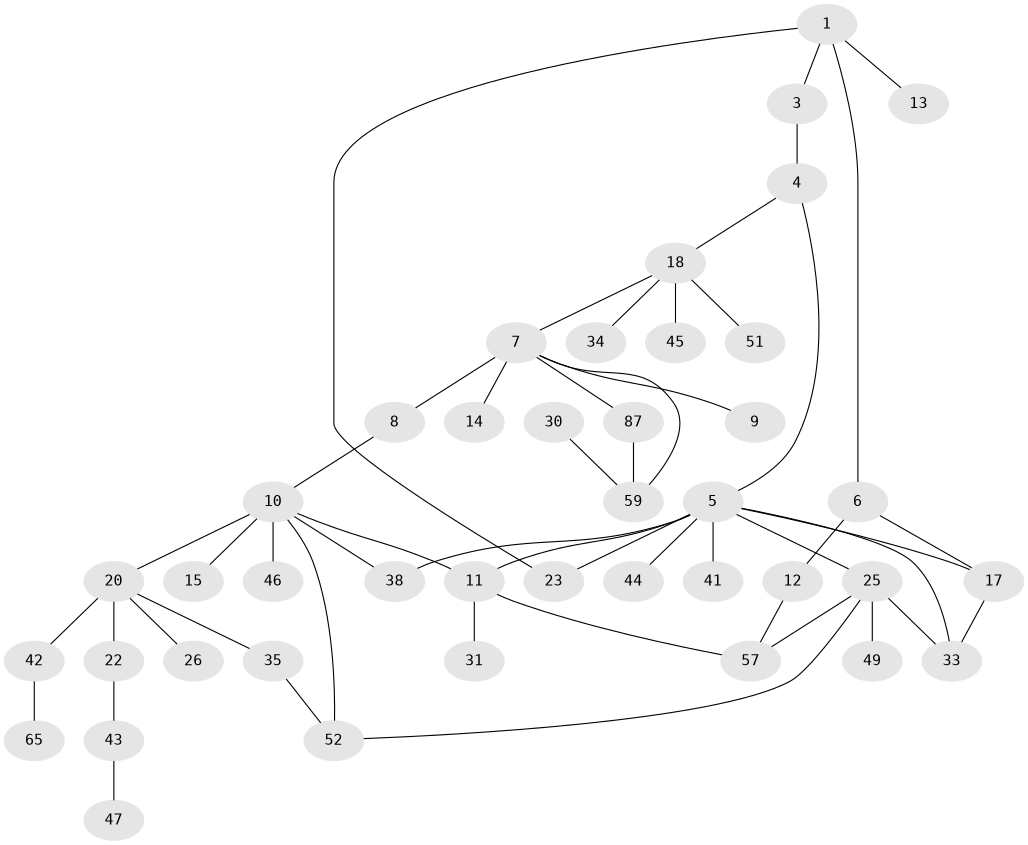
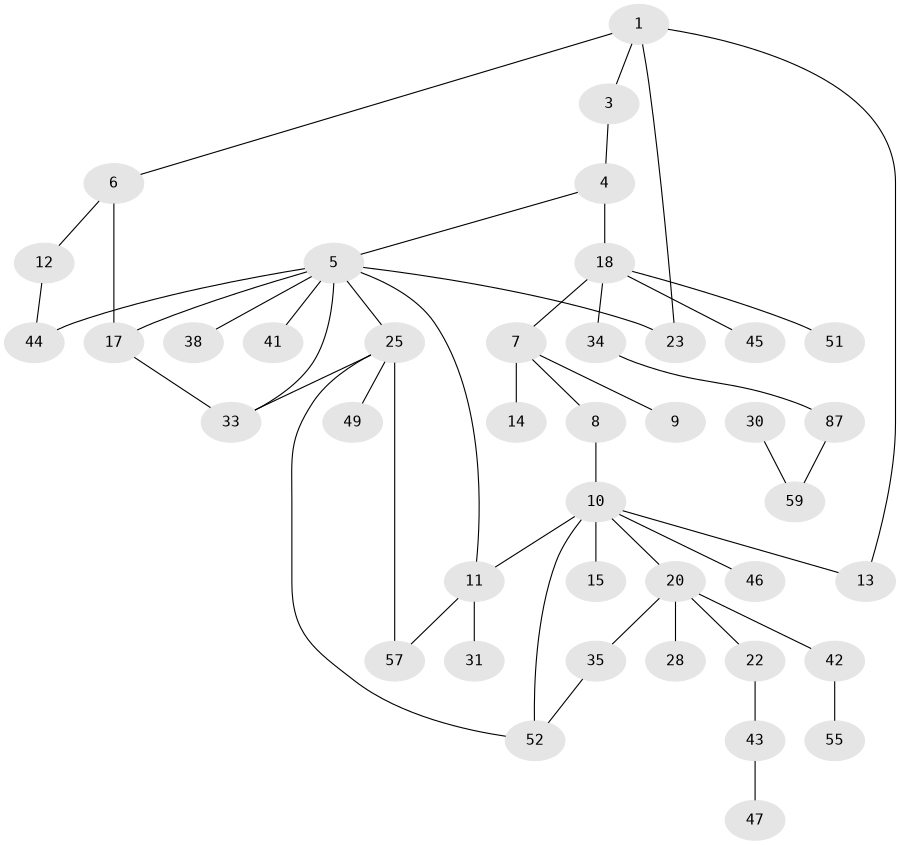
edge "7" -- "59": removed
edge "7" -- "87": now "34" -- "87"
edge "10" -- "38": now "10" -- "13"
edge "12" -- "57": now "12" -- "44"
node "26": label "26" -> "28"
node "65": label "65" -> "55"
